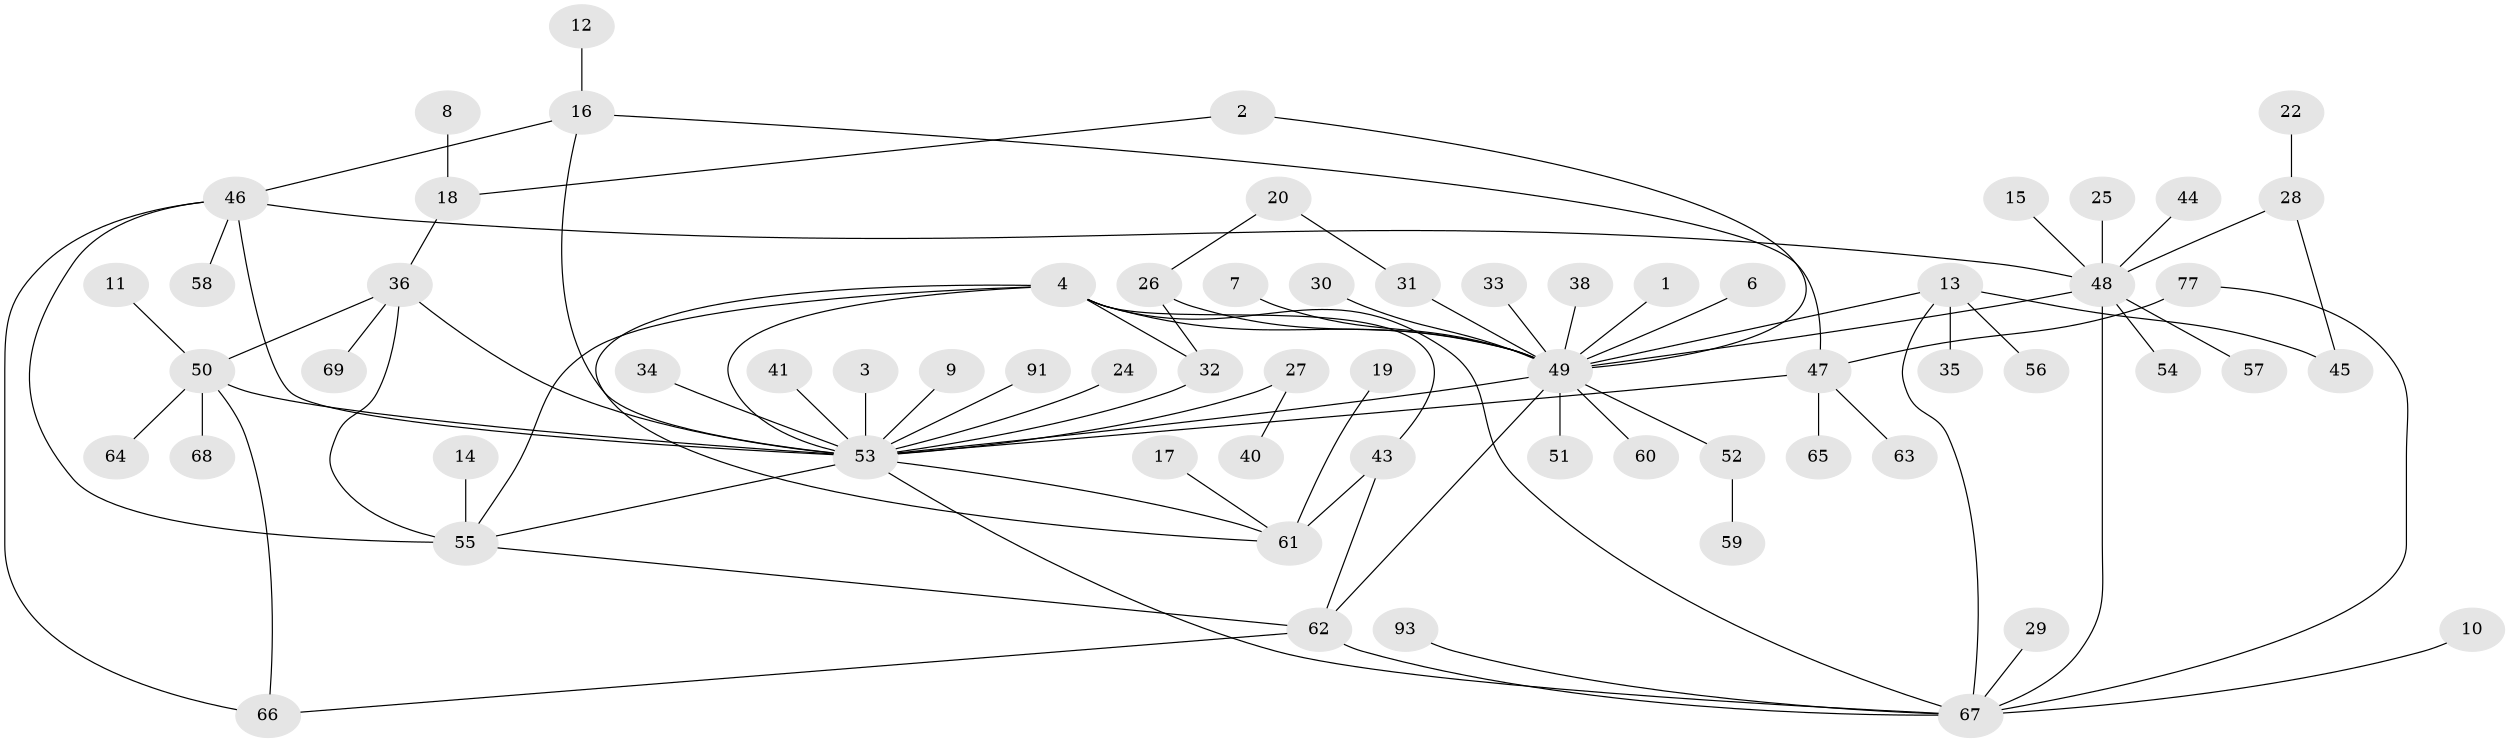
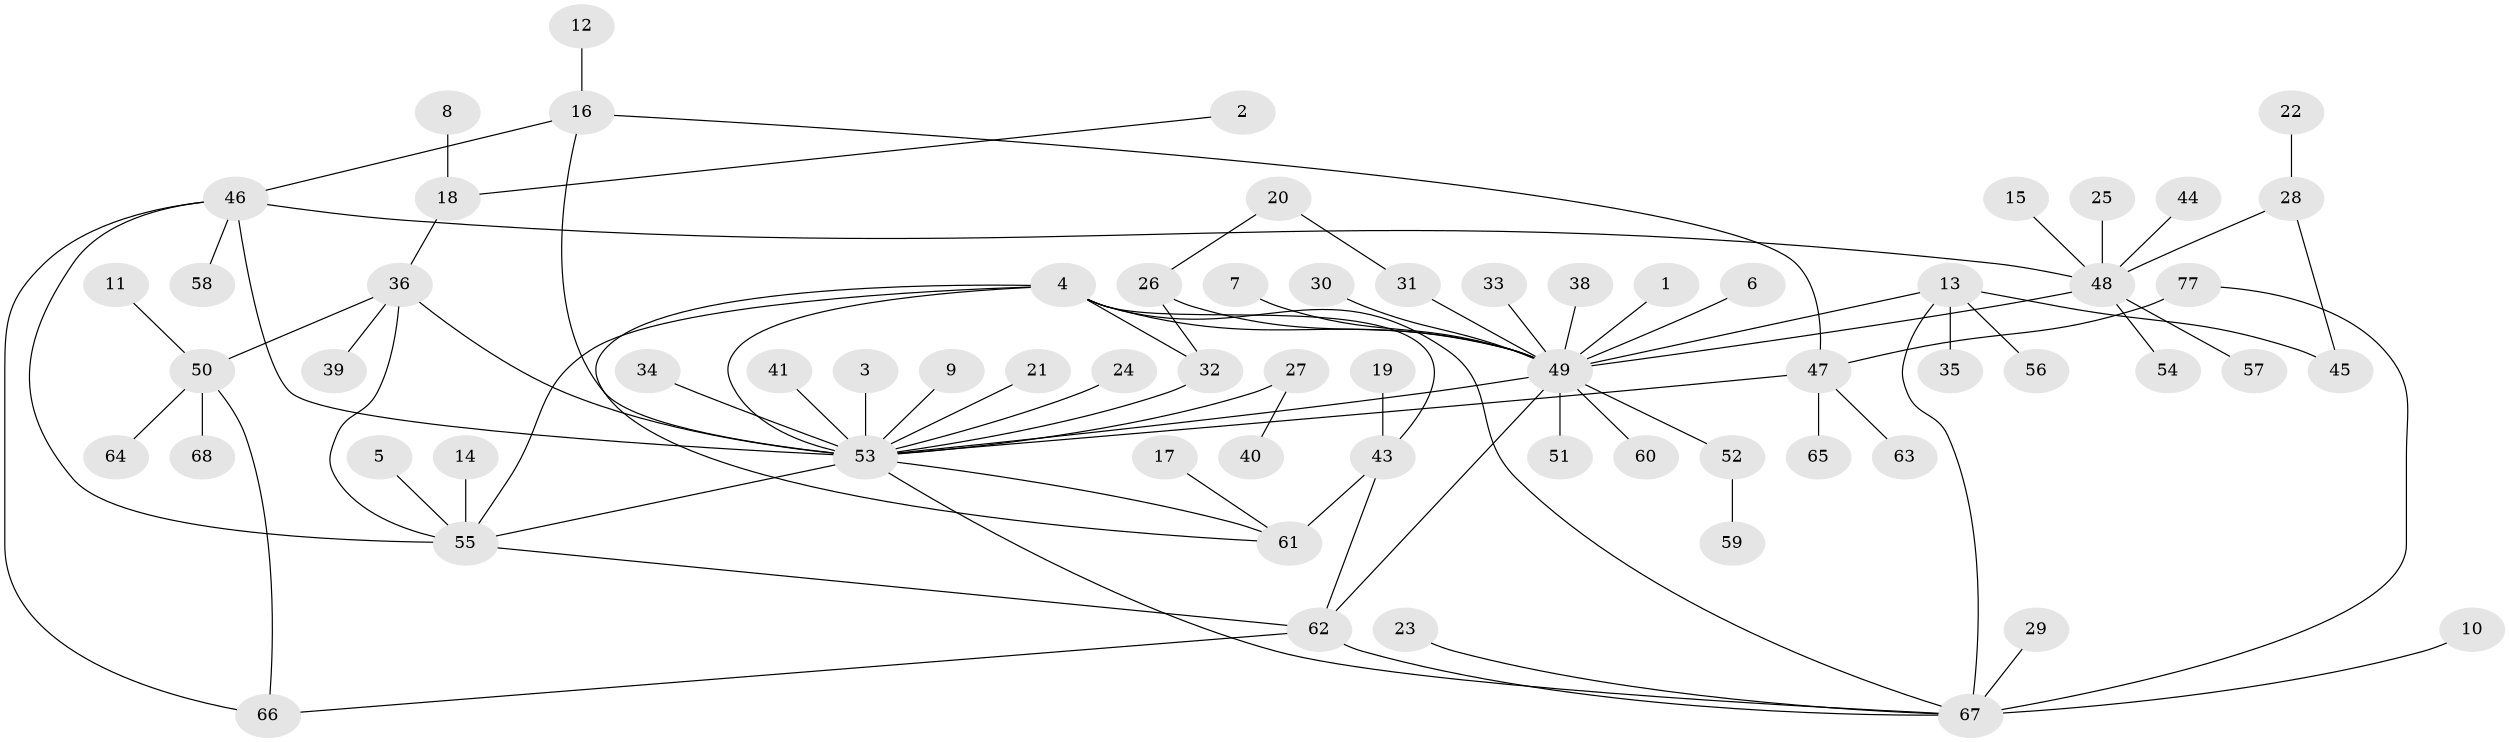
edge "2" -- "49": removed
node "69": label "69" -> "39"
node "91": label "91" -> "21"
edge "50" -- "53": removed
edge "19" -- "61": now "19" -- "43"
node "5": added
edge "48" -- "67": removed
node "93": label "93" -> "23"
